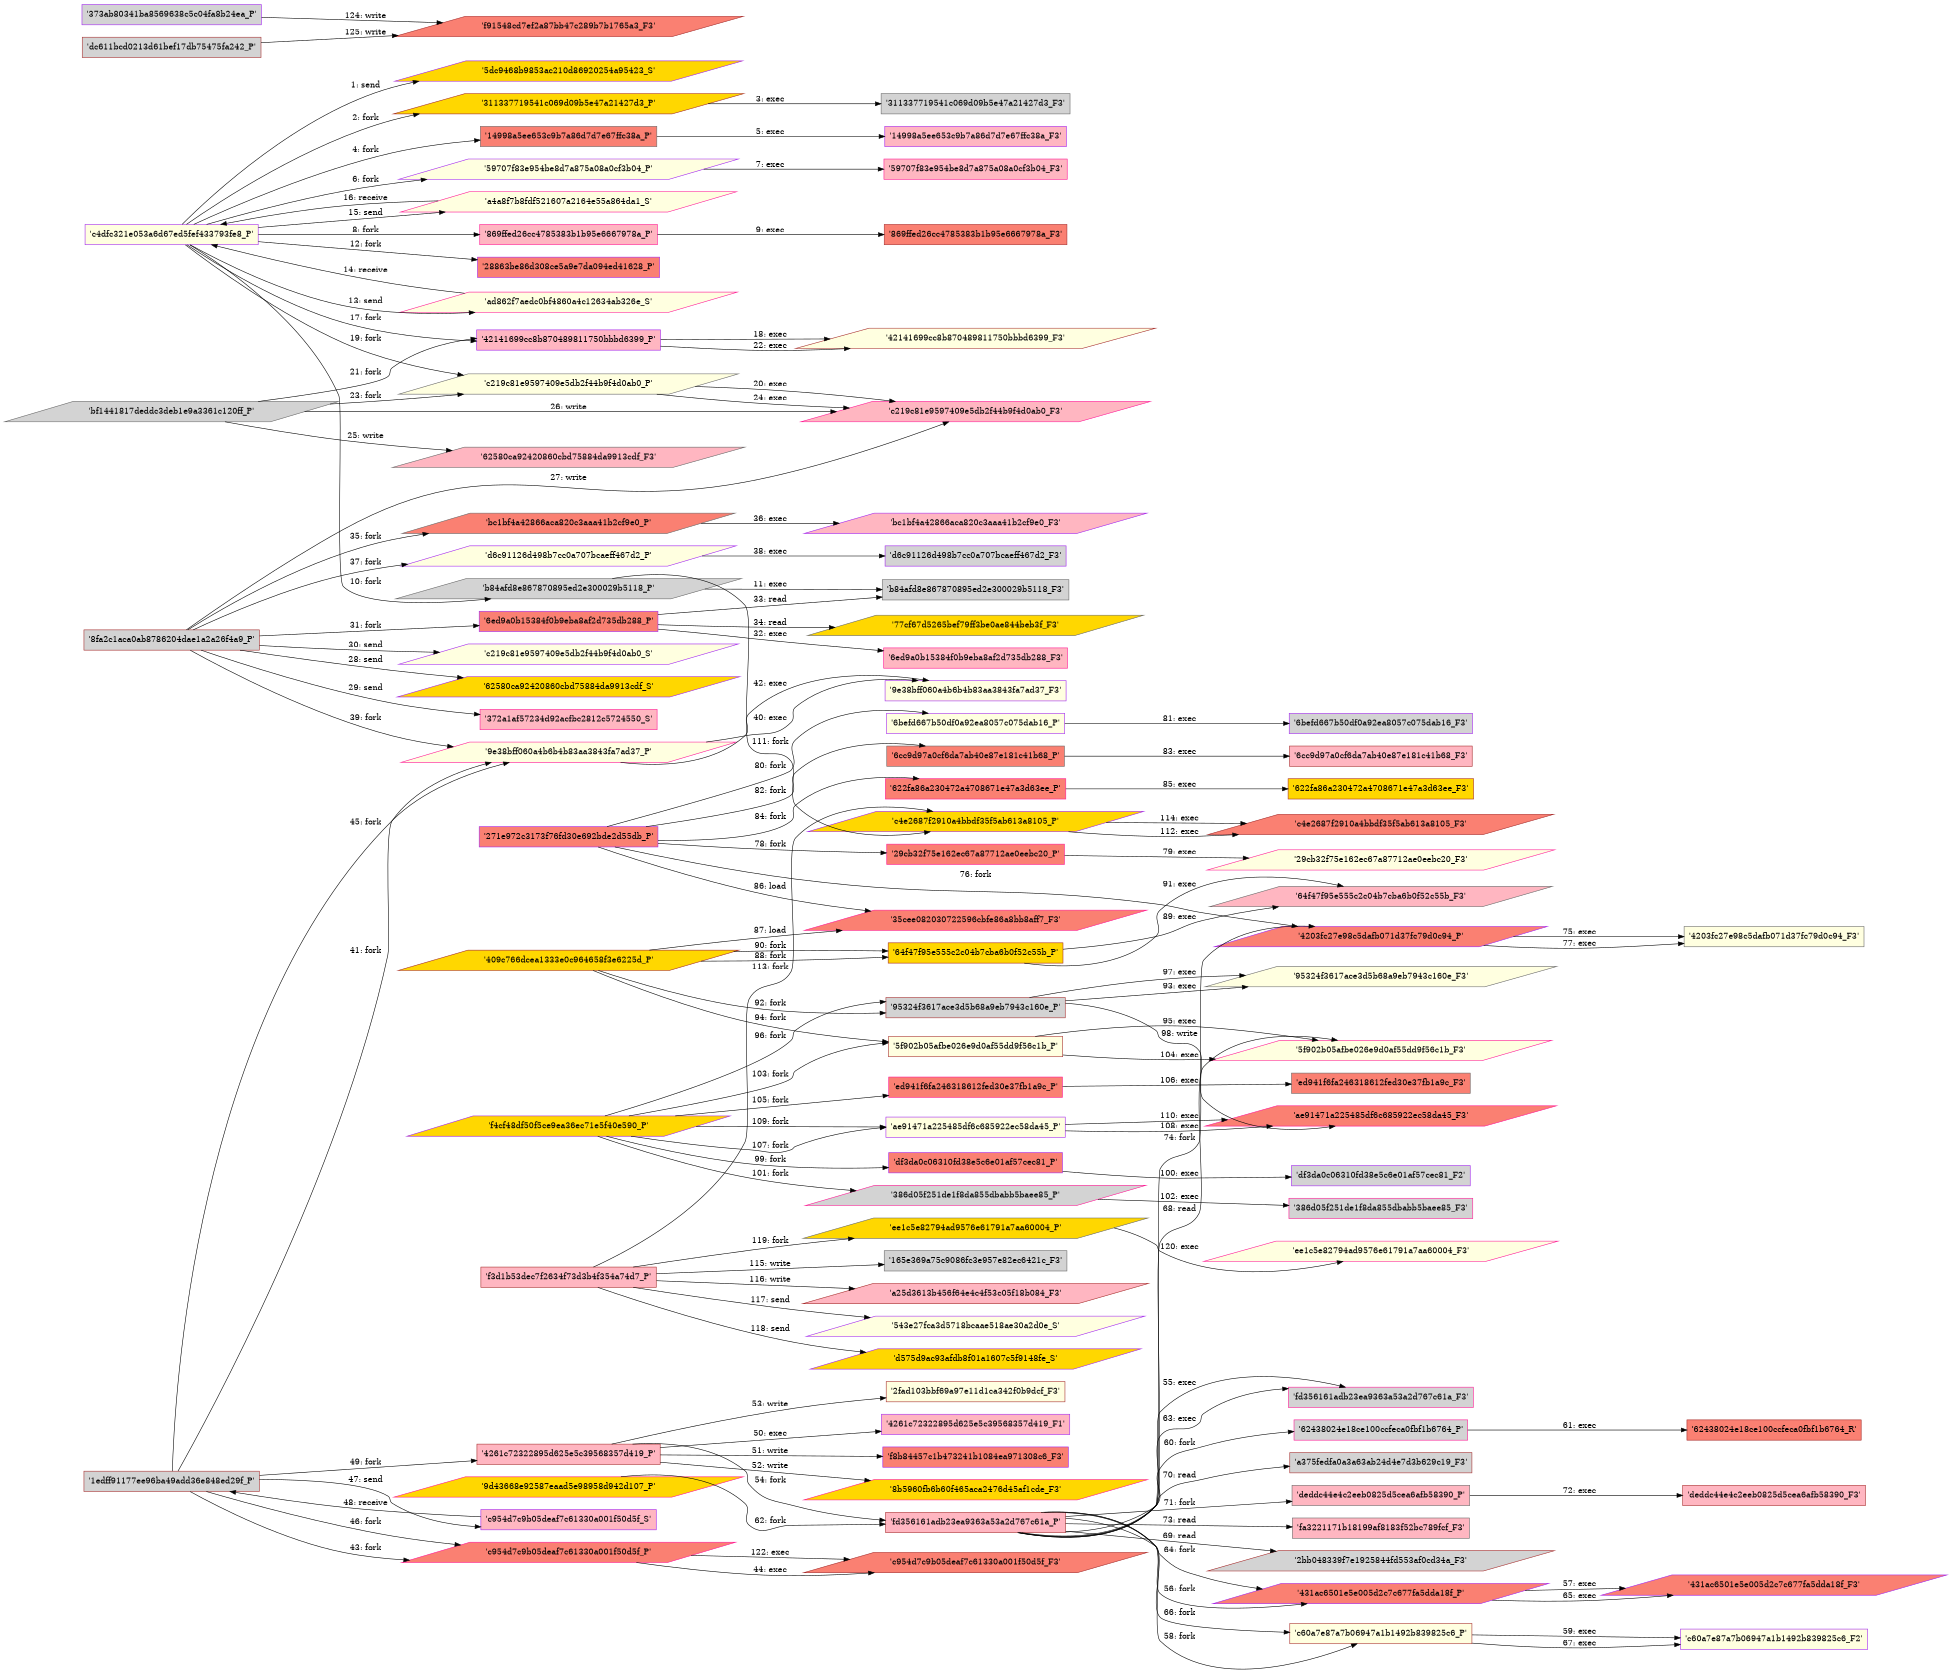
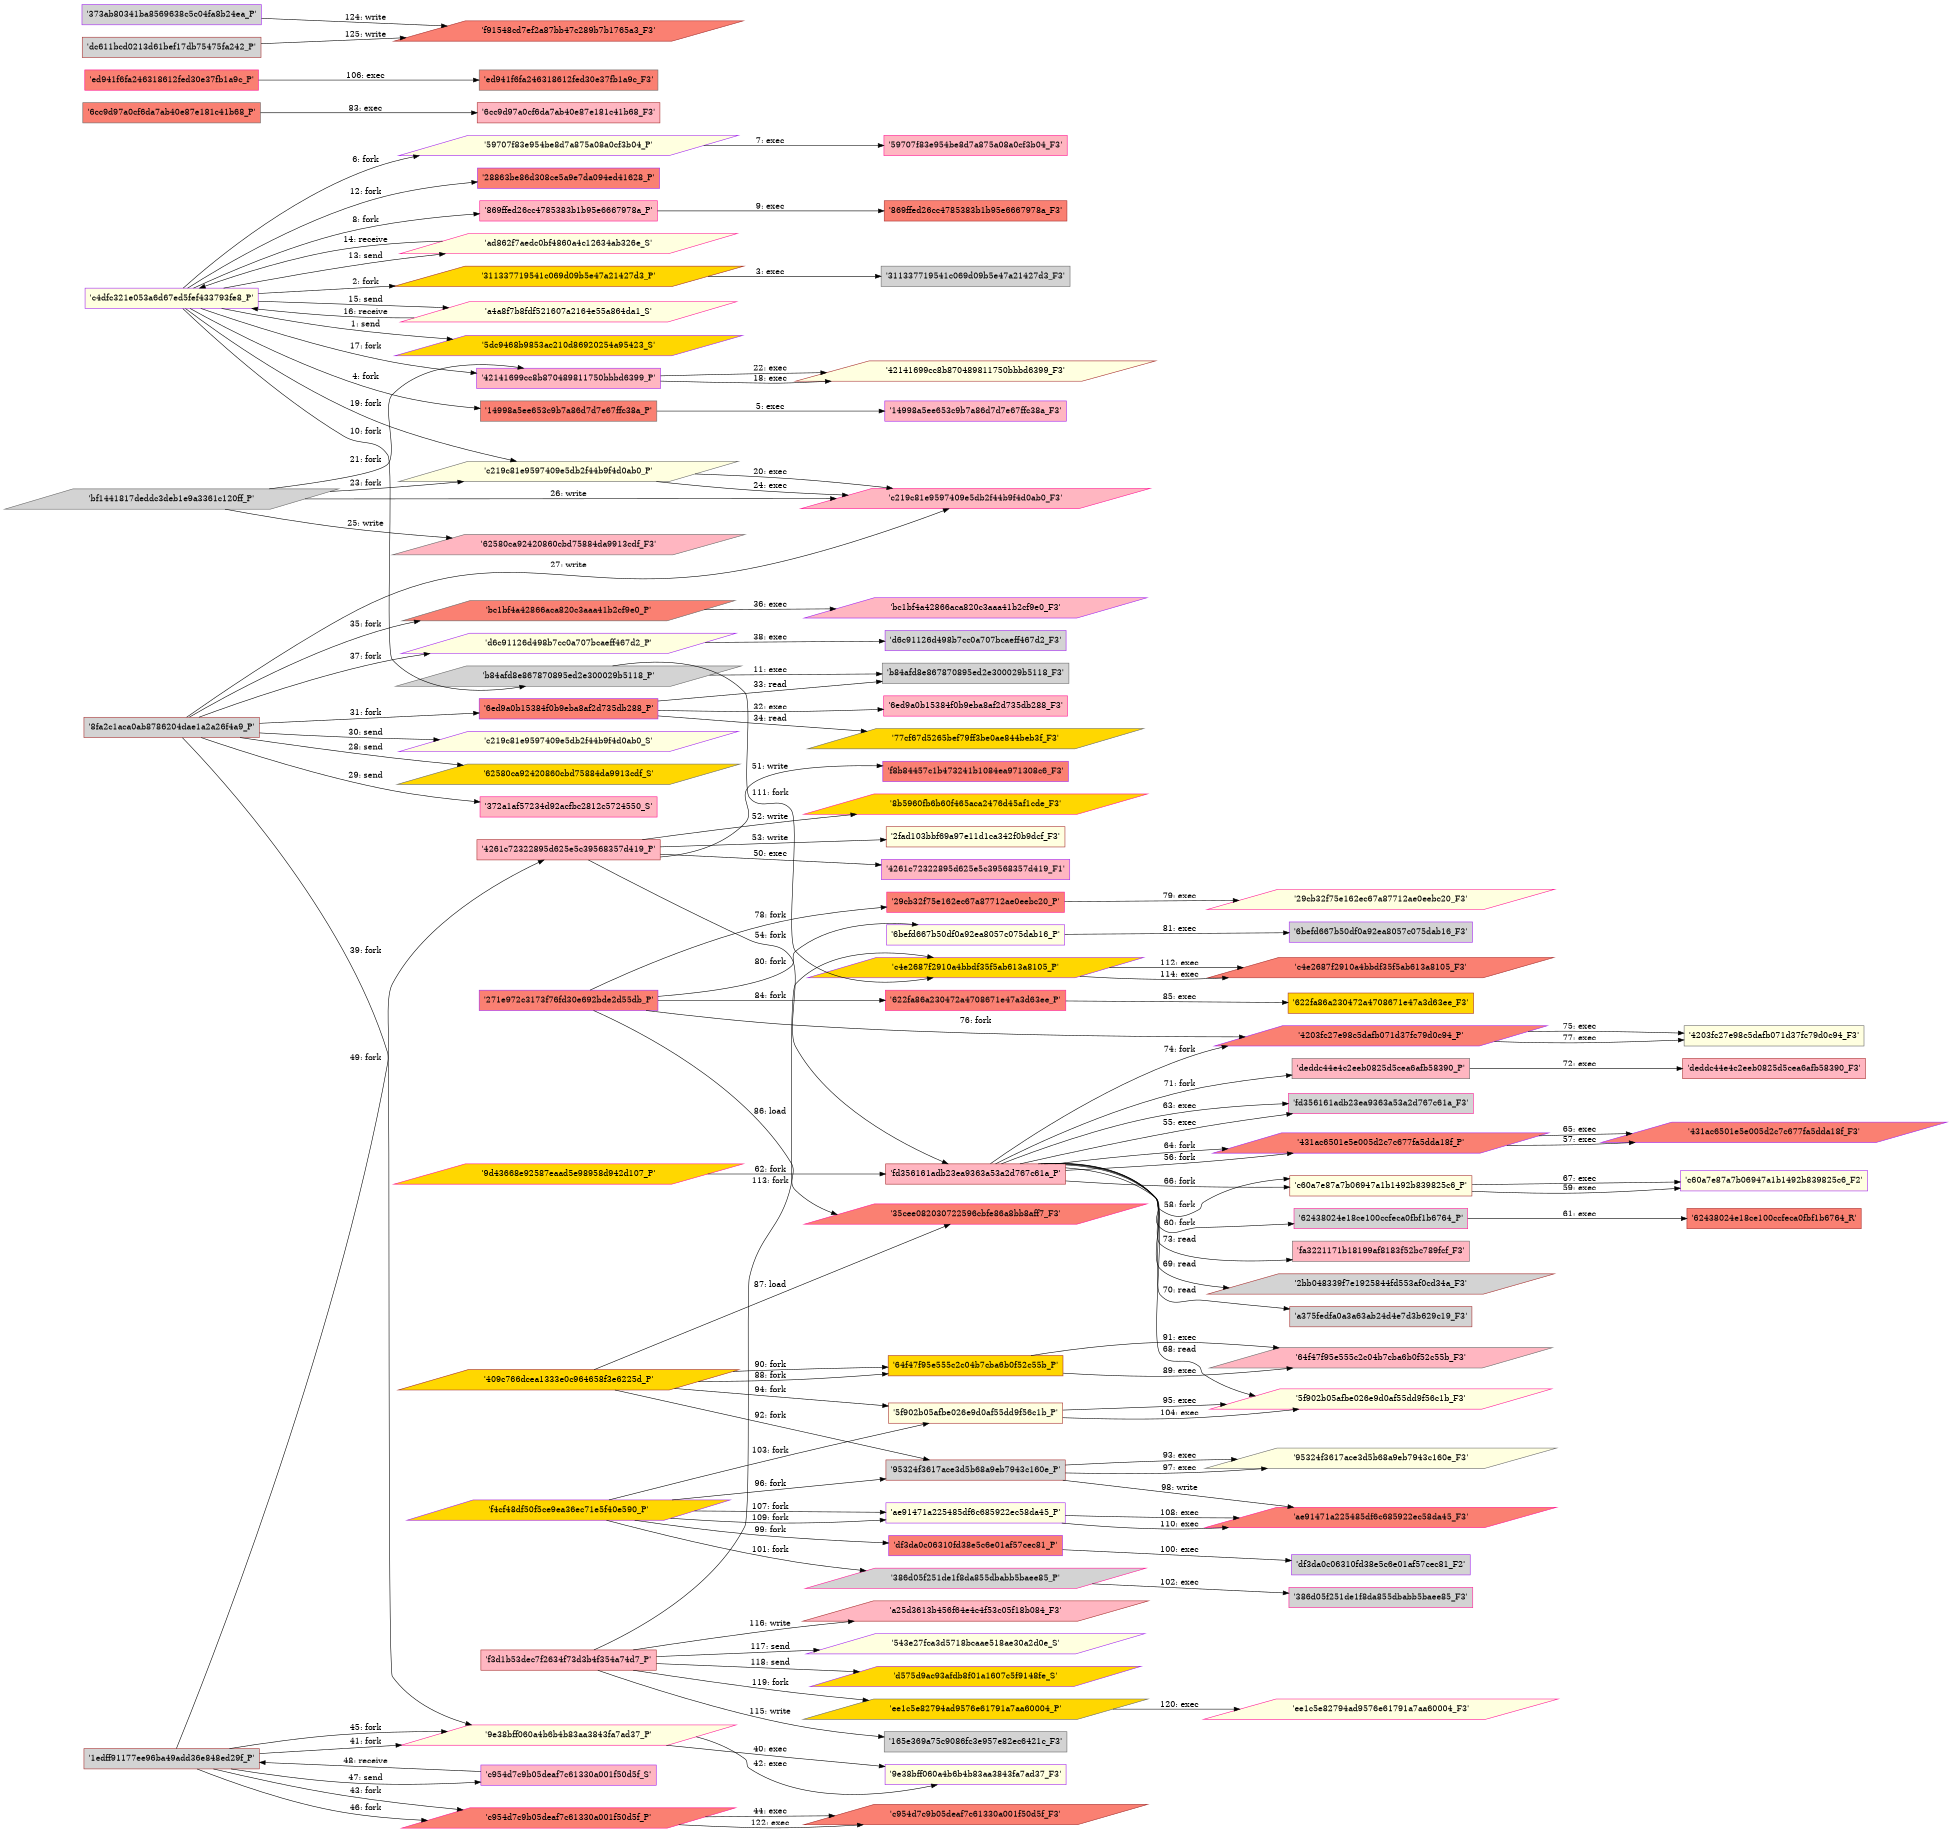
node "'62580ca92420860cbd75884da9913cdf_S'": color purple -> gray40
edge "'271e972c3173f76fd30e692bde2d55db_P'" -> "'6cc9d97a0cf6da7ab40e87e181c41b68_P'": removed, label "82: fork"
edge "'f4cf48df50f5ce9ea36ec71e5f40e590_P'" -> "'ed941f6fa246318612fed30e37fb1a9c_P'": removed, label "105: fork"
